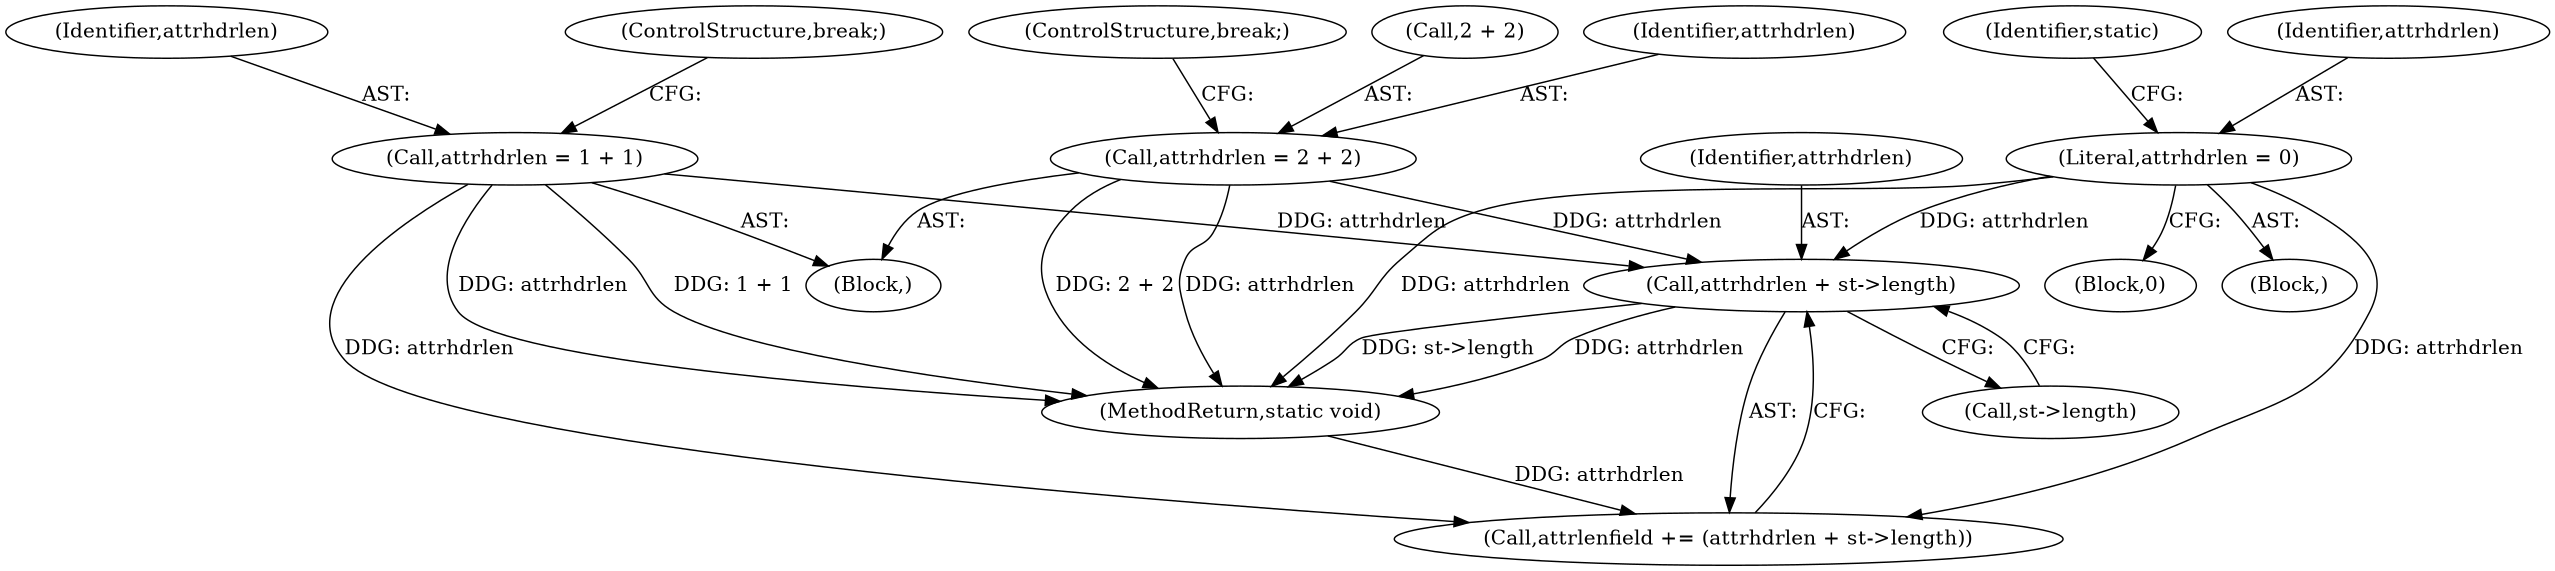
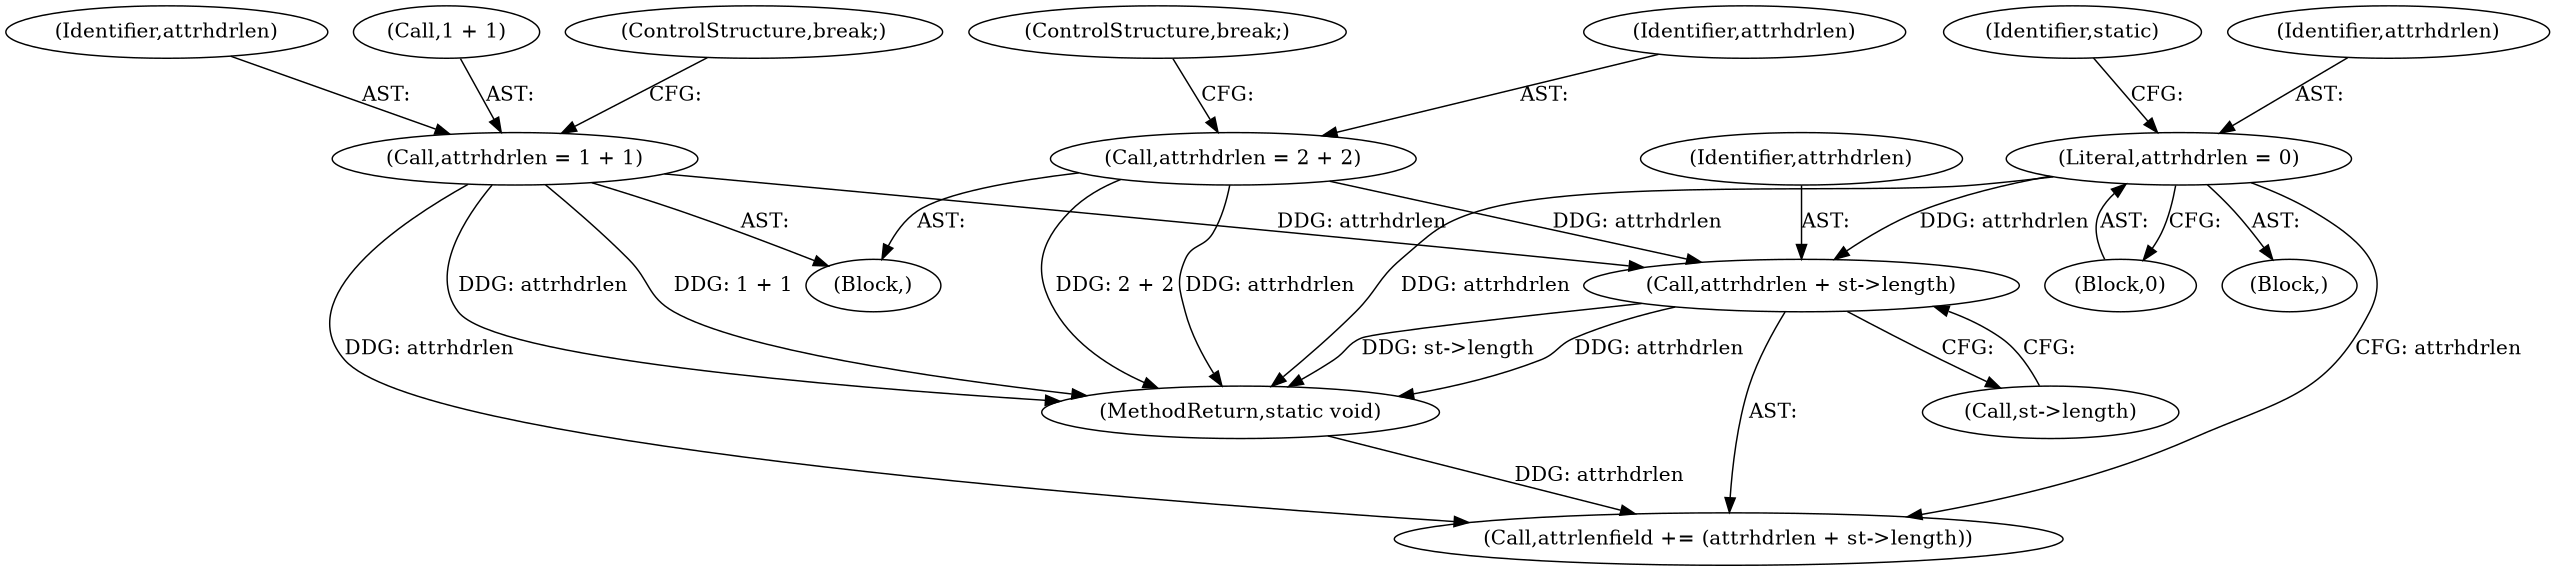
node "(Call,1 + 1)": added
node "(Call,2 + 2)": removed
edge "(Block,0)" -> "(Literal,attrhdrlen = 0)": added, label "AST:"
edge "(Literal,attrhdrlen = 0)" -> "(Call,attrlenfield += (attrhdrlen + st->length))": label "DDG: attrhdrlen" -> "CFG: attrhdrlen"
edge "(Call,attrlenfield += (attrhdrlen + st->length))" -> "(Call,attrhdrlen + st->length)": removed, label "CFG:"
